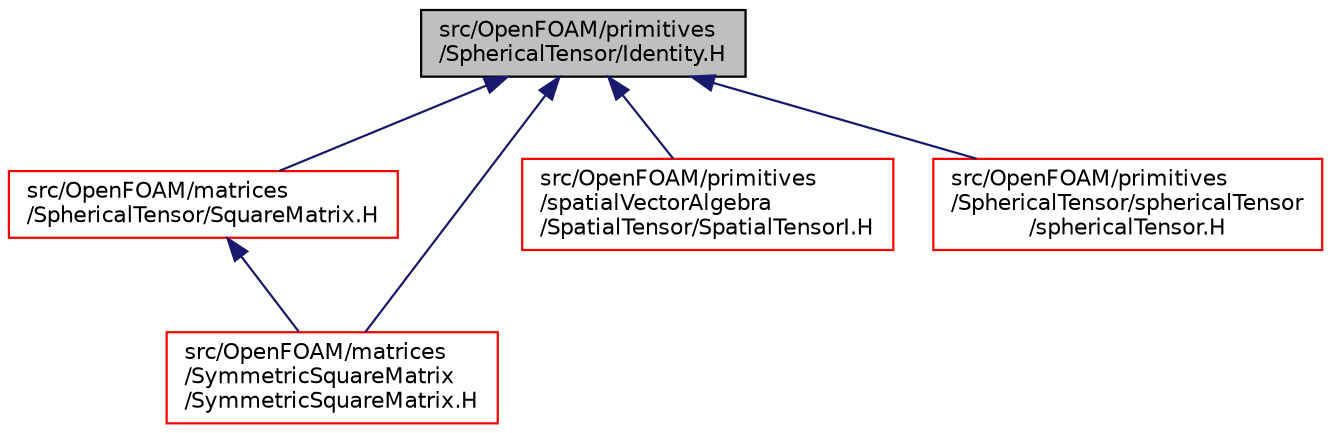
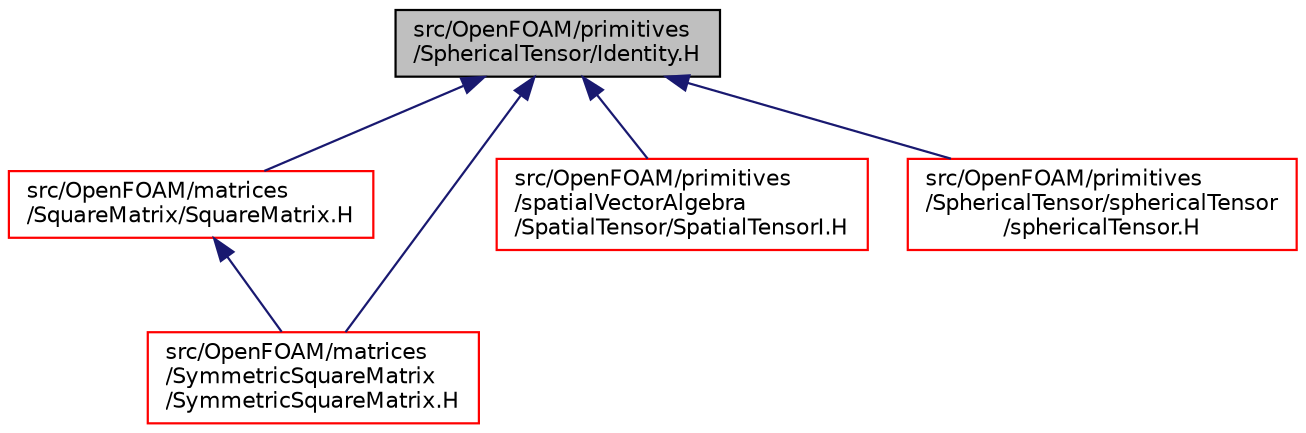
node "src/OpenFOAM/matrices /SphericalTensor/SquareMatrix.H": label "src/OpenFOAM/matrices /SphericalTensor/SquareMatrix.H" -> "src/OpenFOAM/matrices /SquareMatrix/SquareMatrix.H"
